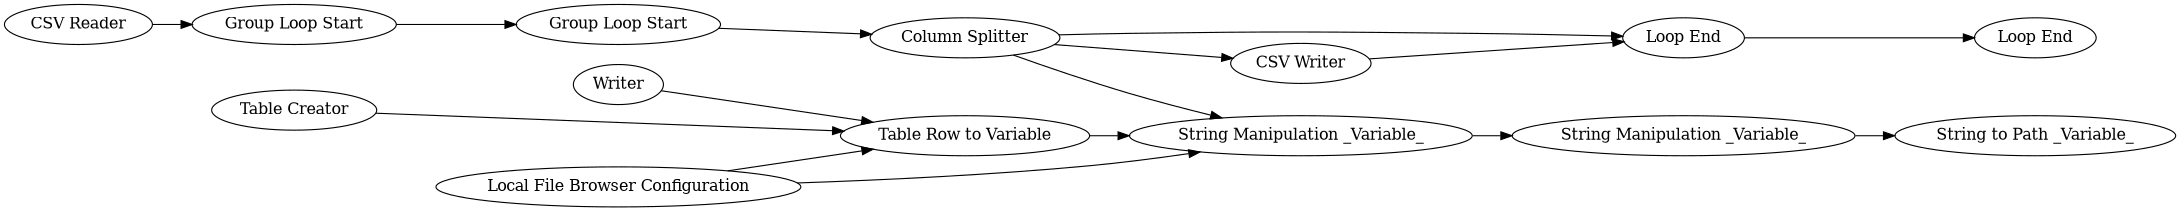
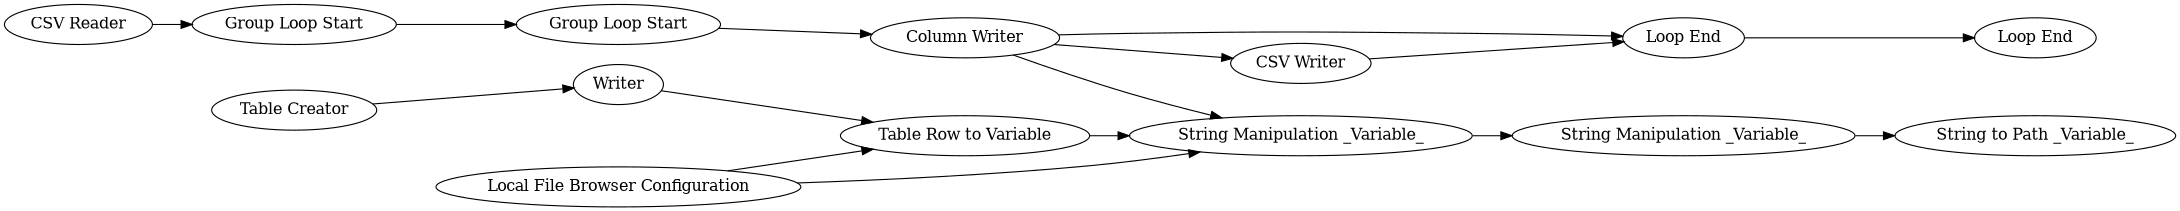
node "Column Splitter": label "Column Splitter" -> "Column Writer"
edge "Table Creator" -> "Table Row to Variable": now "Table Creator" -> "Writer"
